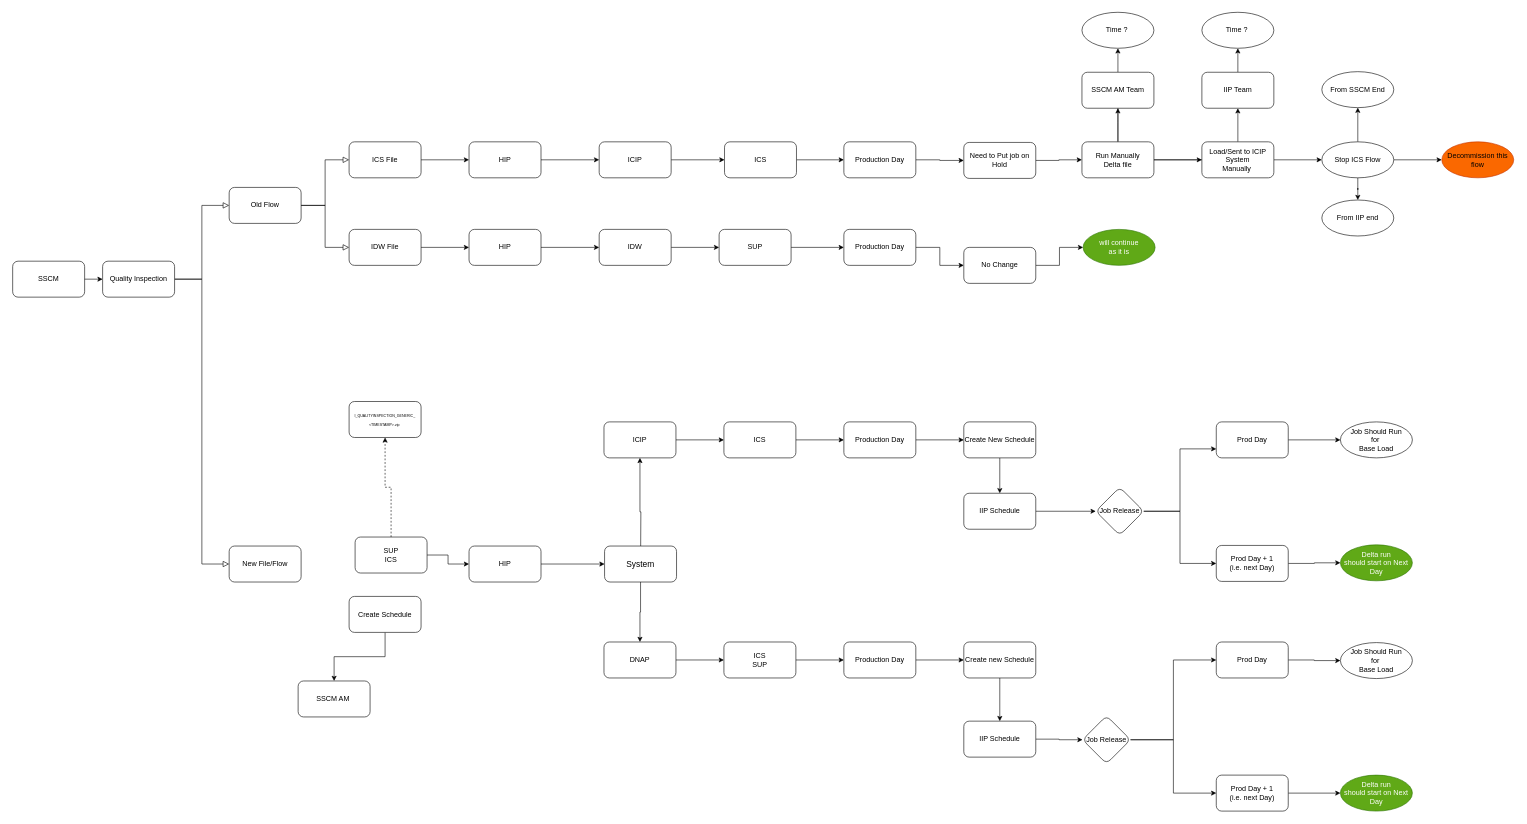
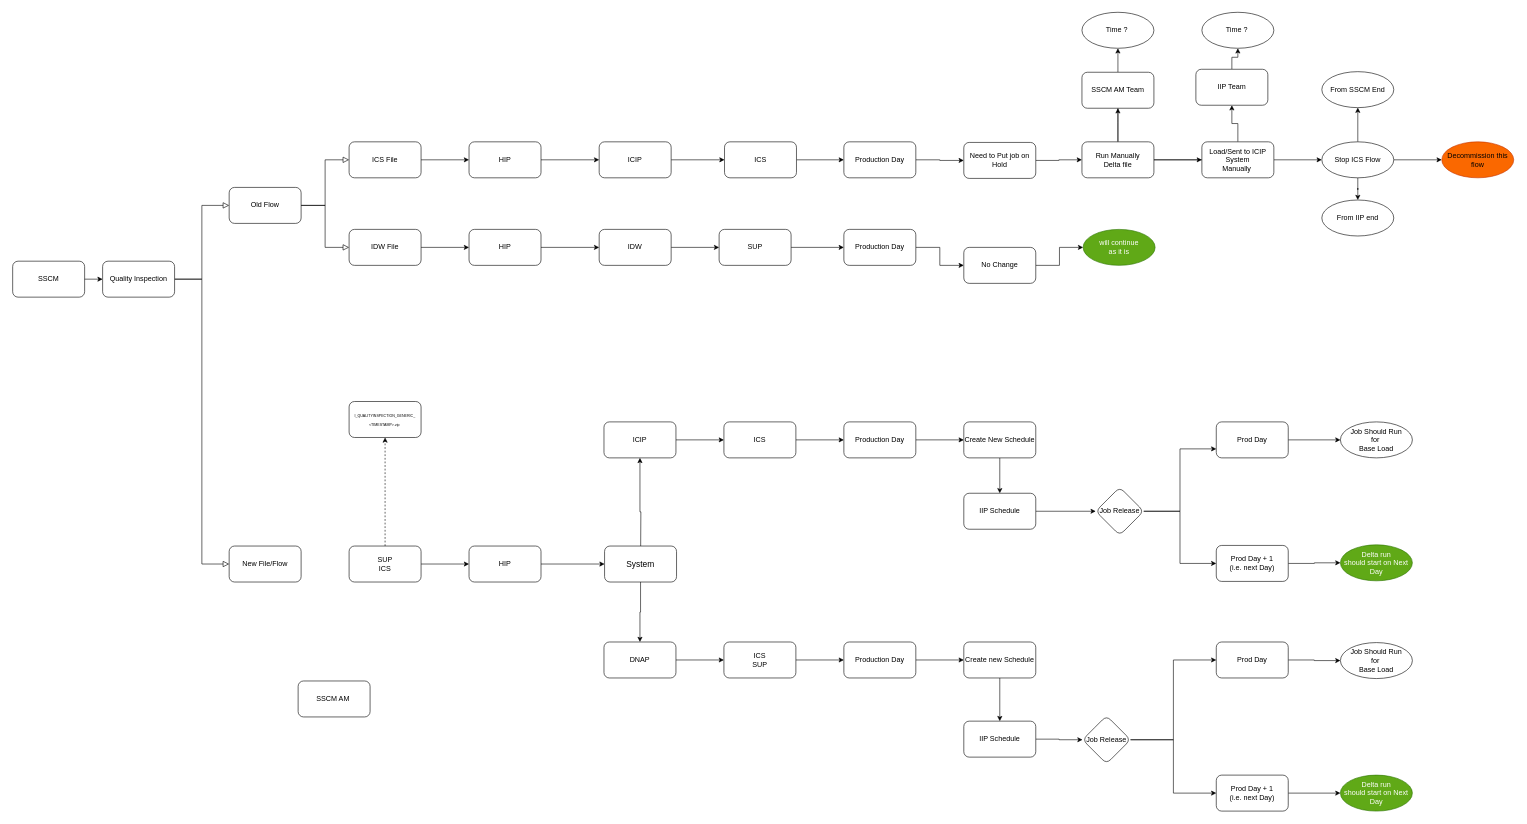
node "IIP Team": moved (1238, 90) -> (1232, 87)
node "SUP ICS": moved (391, 555) -> (385, 564)
node "Create Schedule": removed
edge "Create Schedule" -> "SSCM AM": removed
